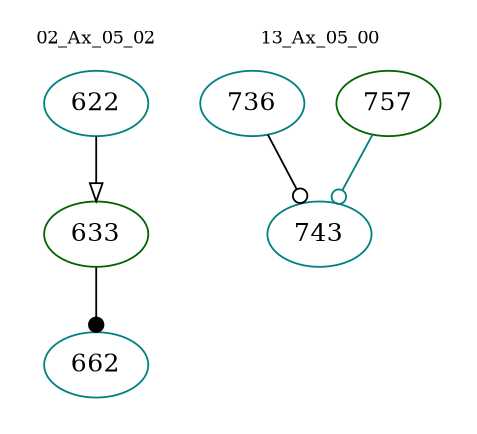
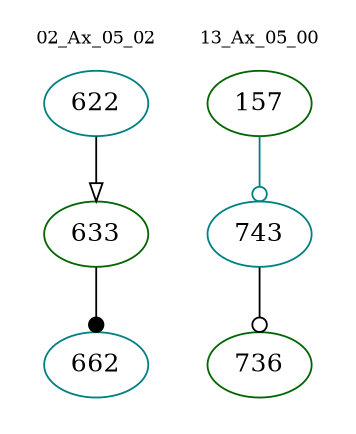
node "736": color teal -> darkgreen
node "757": label "757" -> "157"
edge "736" -> "743": reversed
